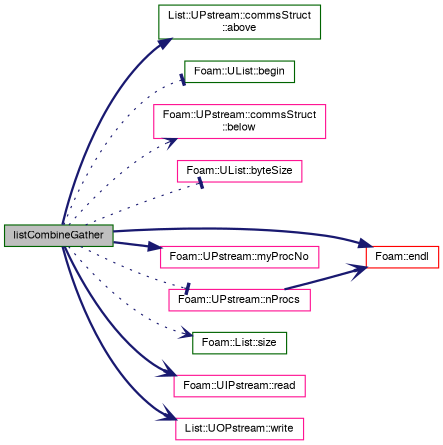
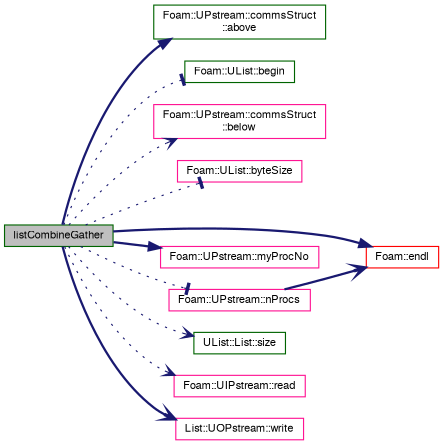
node "List::UPstream::commsStruct ::above": label "List::UPstream::commsStruct ::above" -> "Foam::UPstream::commsStruct ::above"
edge "listCombineGather" -> "Foam::UIPstream::read": style bold -> dotted
node "Foam::List::size": label "Foam::List::size" -> "UList::List::size"
